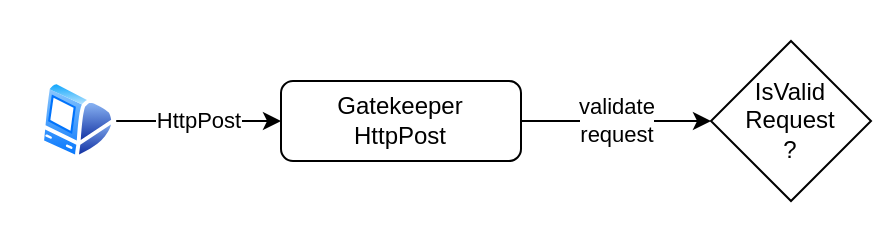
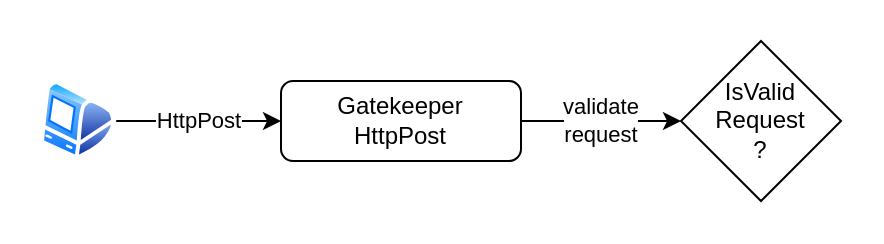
node "IsValid Request ?": moved (791, 121) -> (761, 121)
